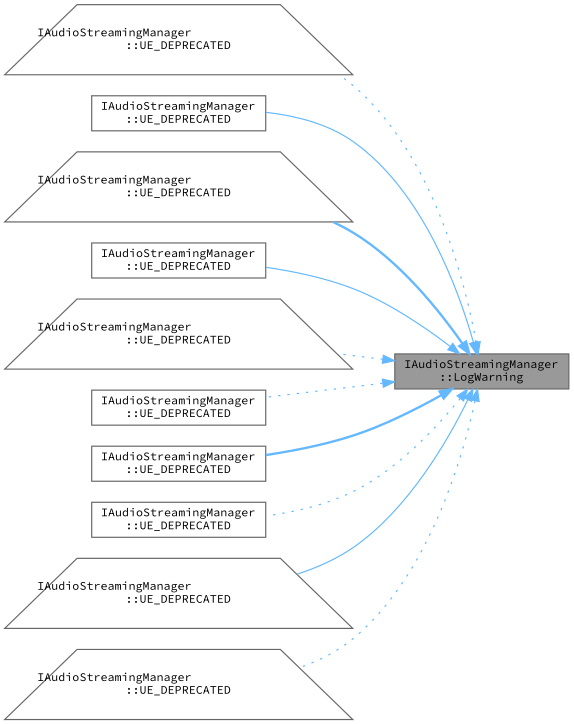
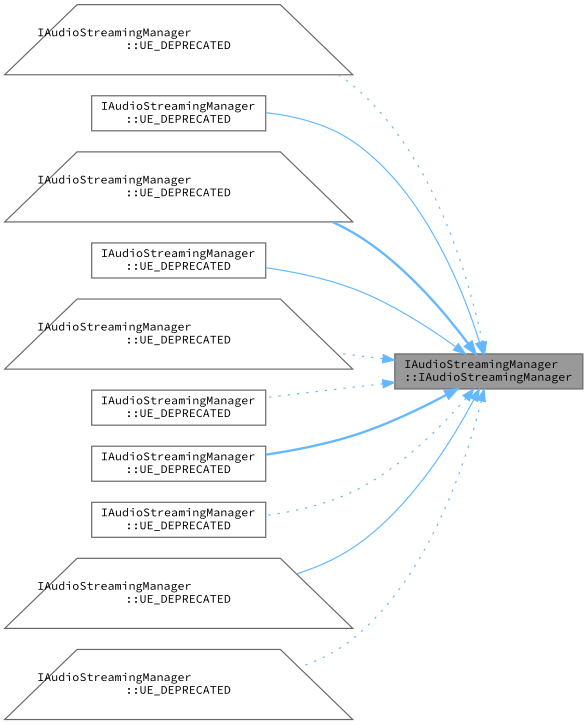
node "IAudioStreamingManager ::LogWarning": label "IAudioStreamingManager ::LogWarning" -> "IAudioStreamingManager ::IAudioStreamingManager"
